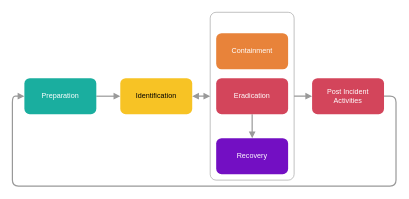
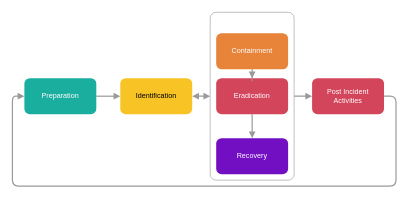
edge "Containment" -> "Eradication": added
